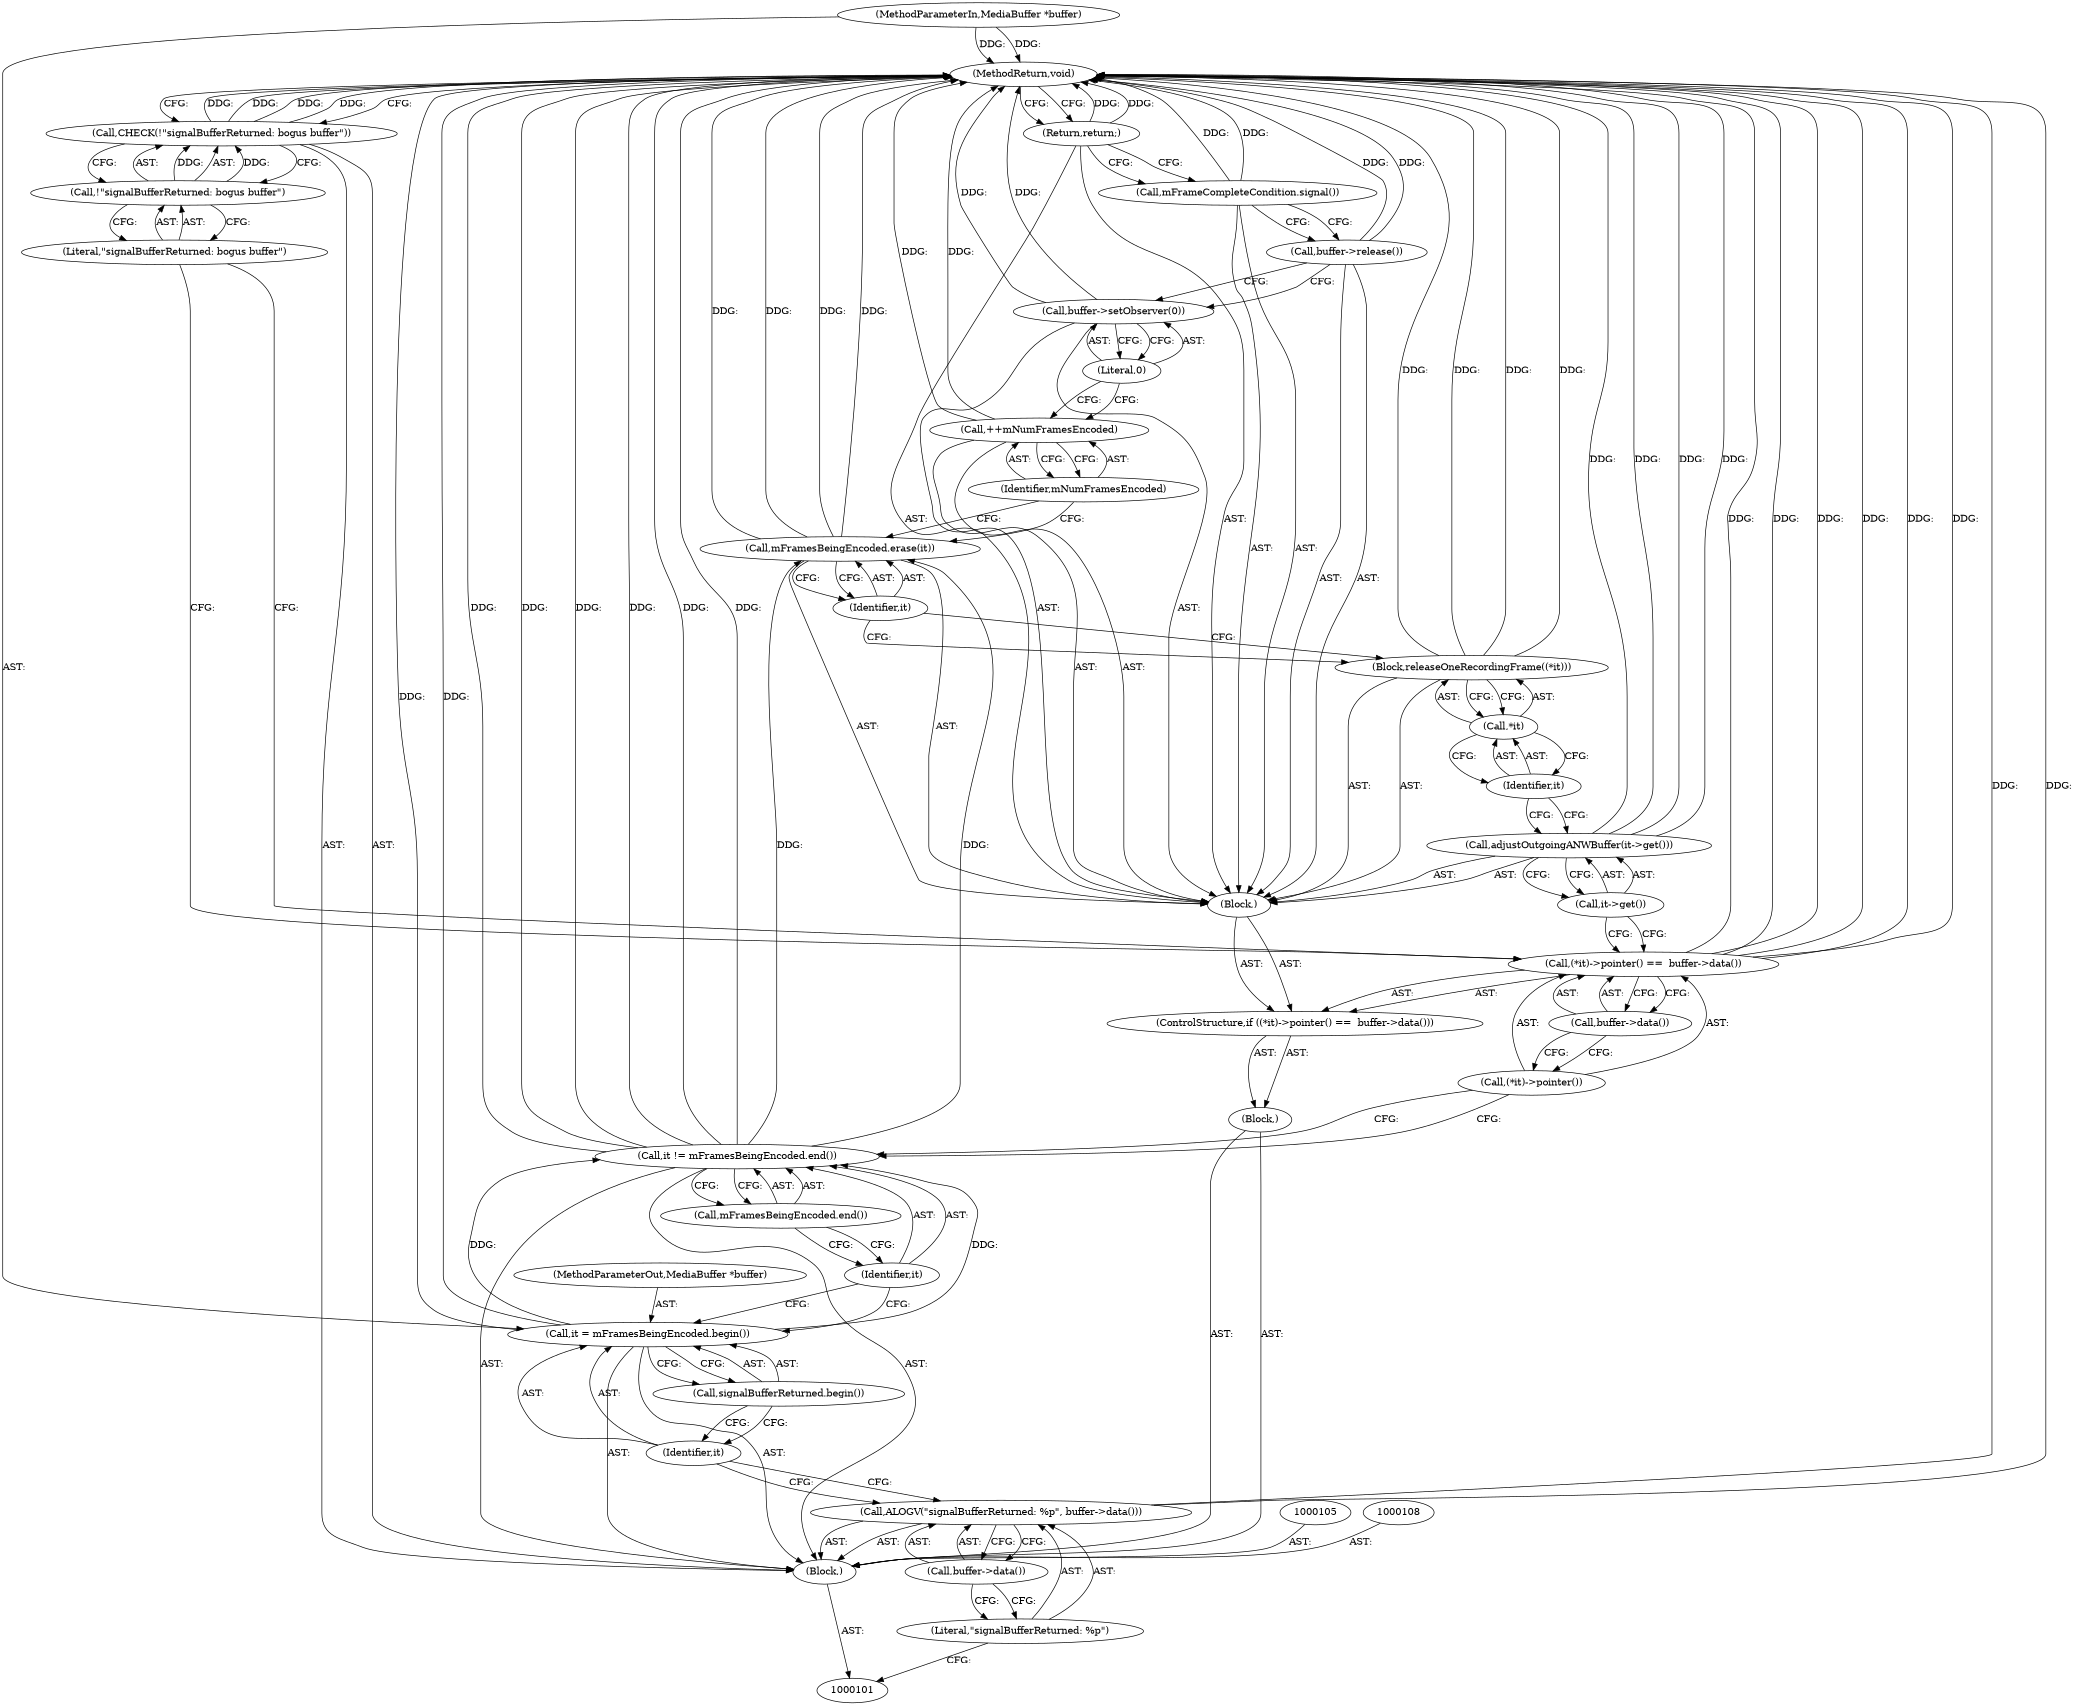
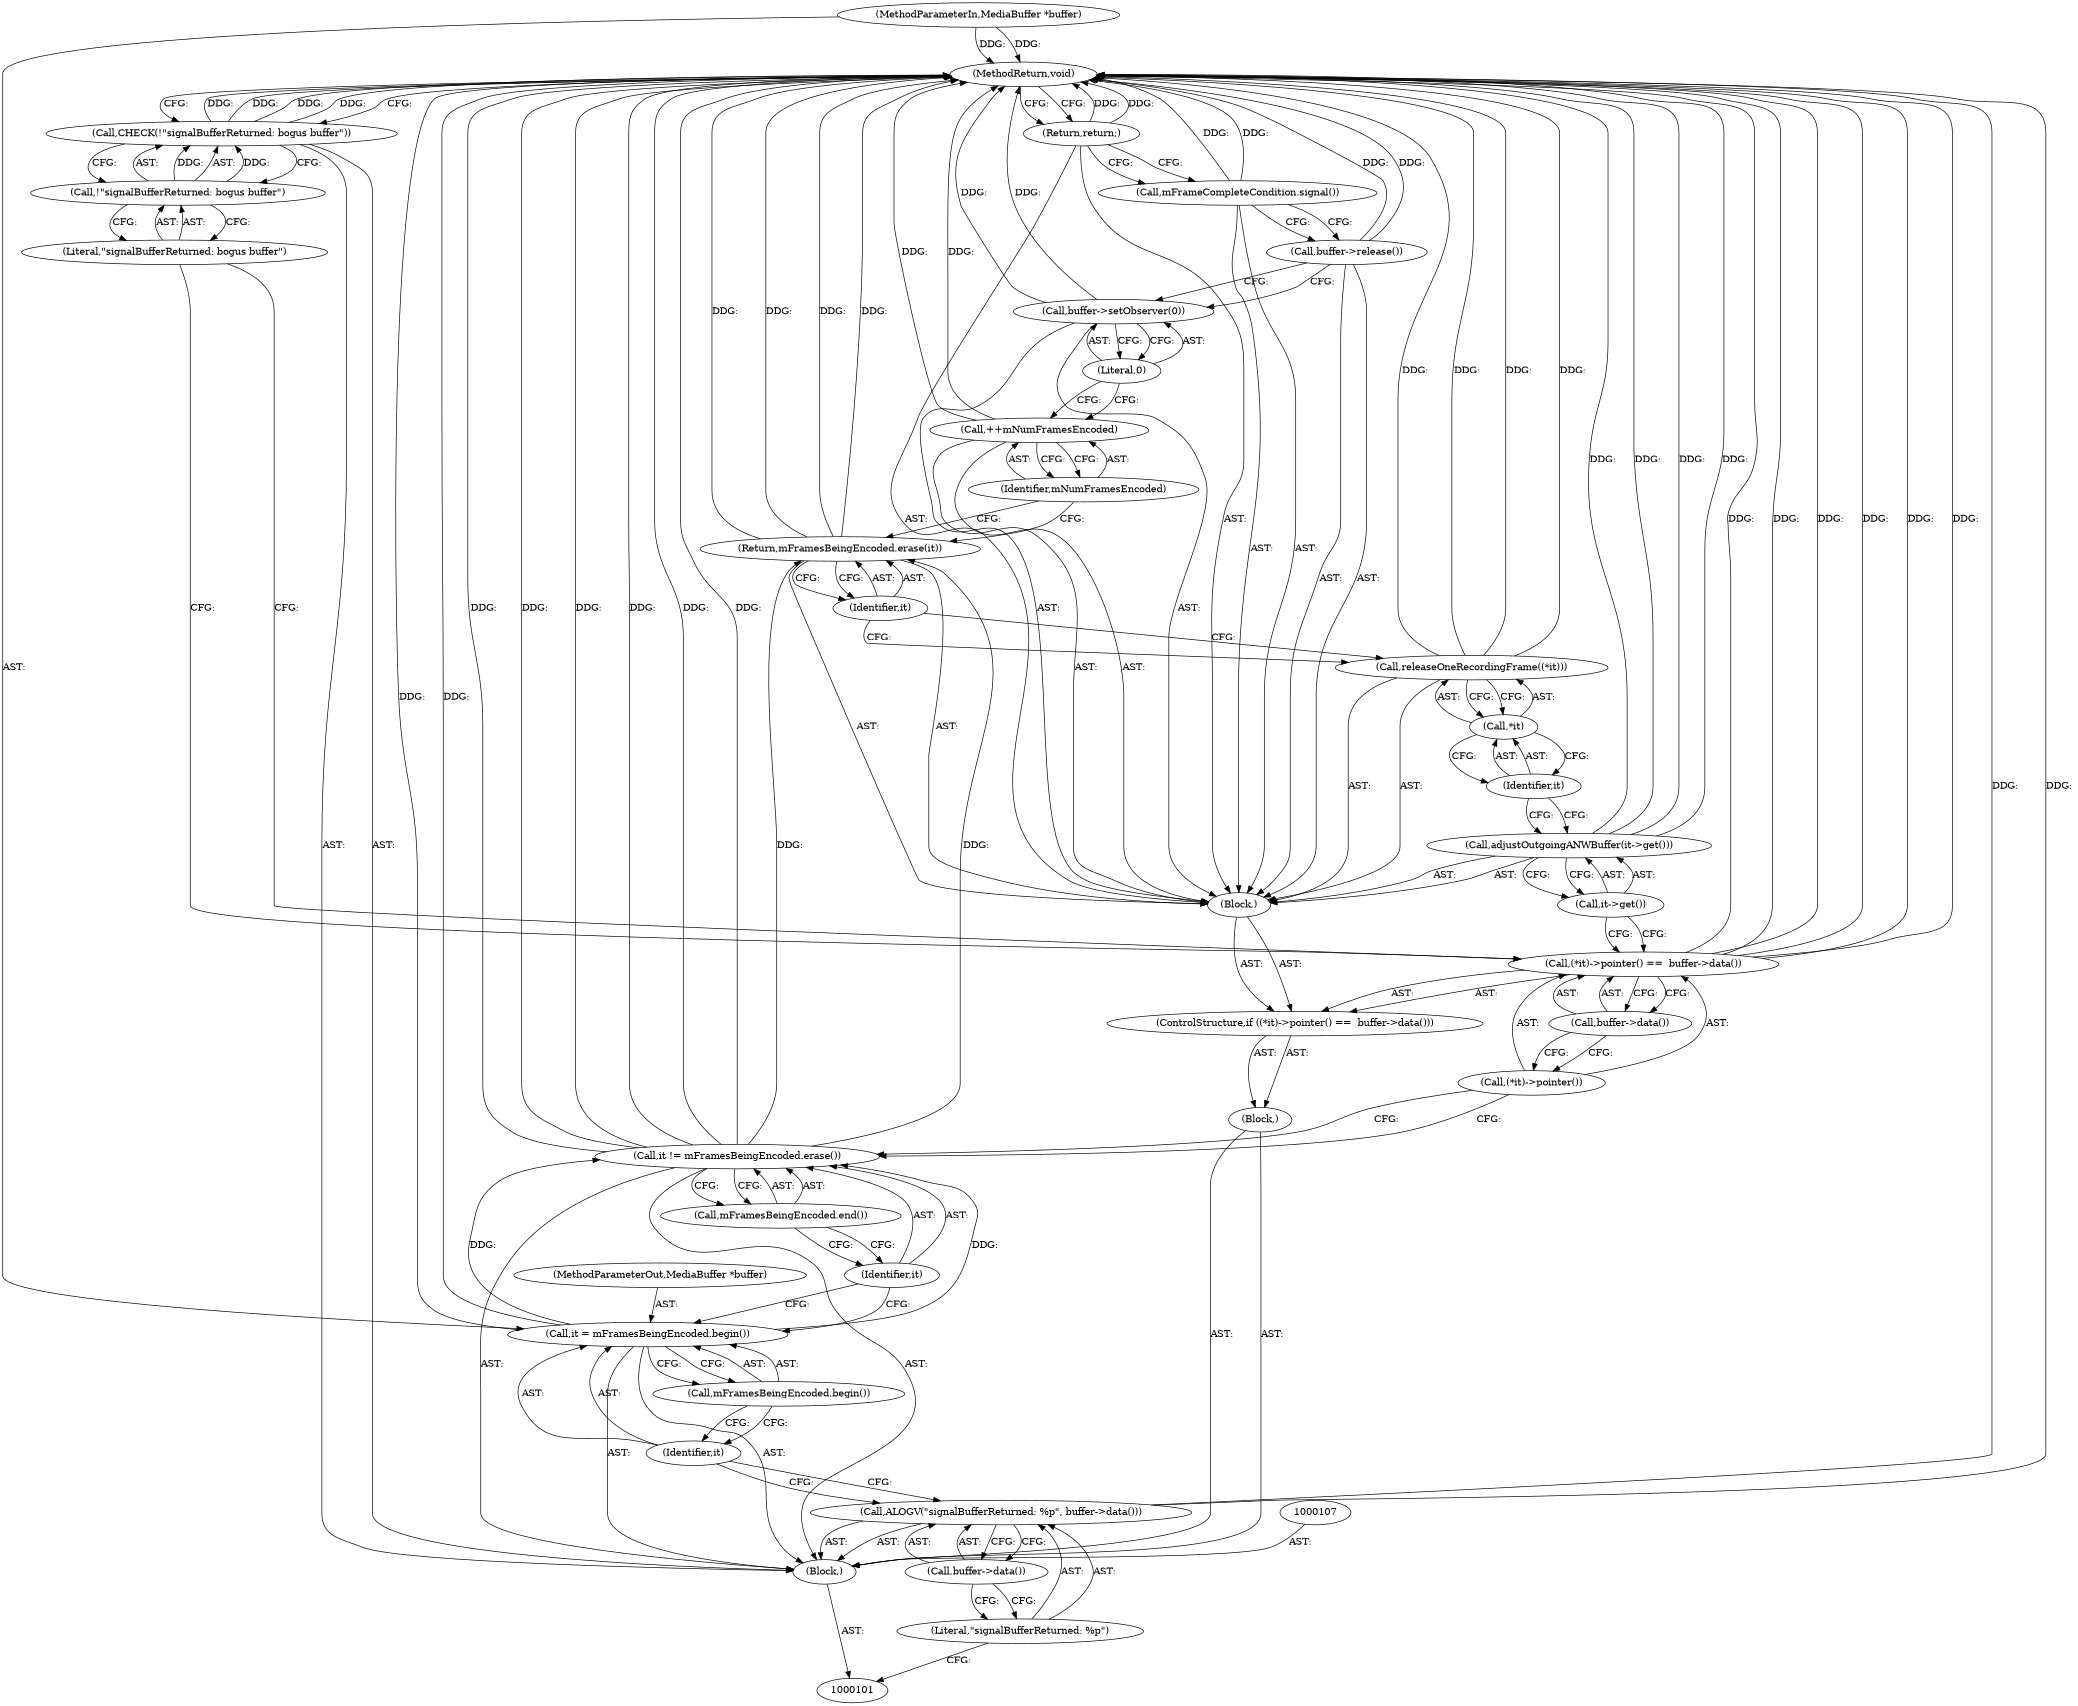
node "(Call,mFramesBeingEncoded.erase(it))": label "(Call,mFramesBeingEncoded.erase(it))" -> "(Return,mFramesBeingEncoded.erase(it))"
node "(Block,releaseOneRecordingFrame((*it)))": label "(Block,releaseOneRecordingFrame((*it)))" -> "(Call,releaseOneRecordingFrame((*it)))"
node "(Call,it != mFramesBeingEncoded.end())": label "(Call,it != mFramesBeingEncoded.end())" -> "(Call,it != mFramesBeingEncoded.erase())"
node "(Call,signalBufferReturned.begin())": label "(Call,signalBufferReturned.begin())" -> "(Call,mFramesBeingEncoded.begin())"
node "1000105": label "1000105" -> "1000107"
node "1000108": removed
